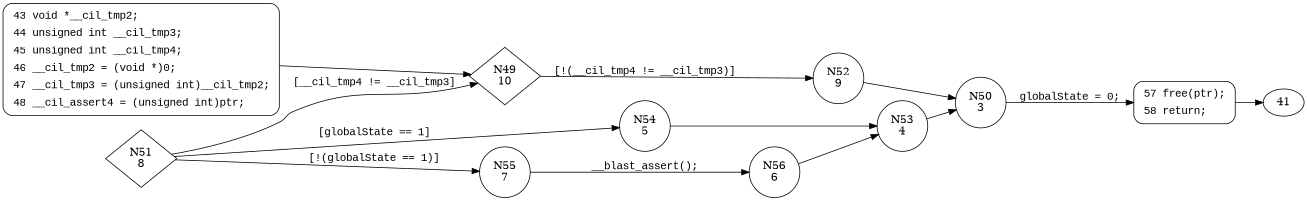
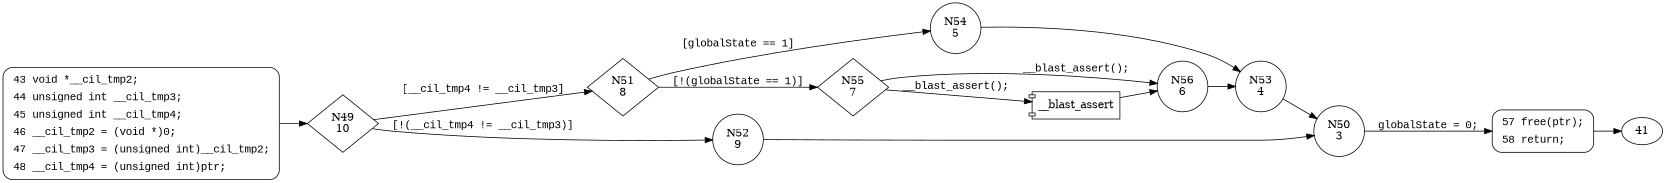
node "43": text "__cil_assert4 = (unsigned int)ptr;" -> "__cil_tmp4 = (unsigned int)ptr;"
edge "N51 8" -> "N49 10": reversed
node "__blast_assert": added
node "N55 7": shape circle -> diamond
